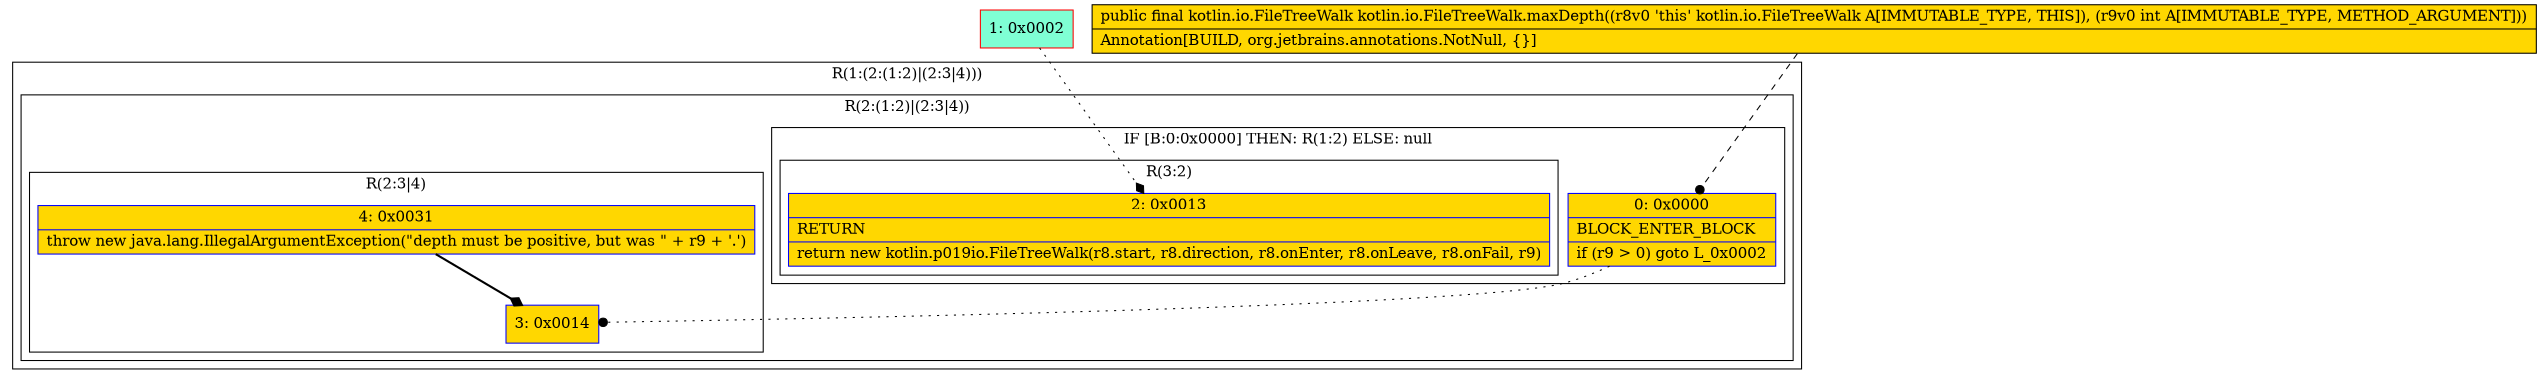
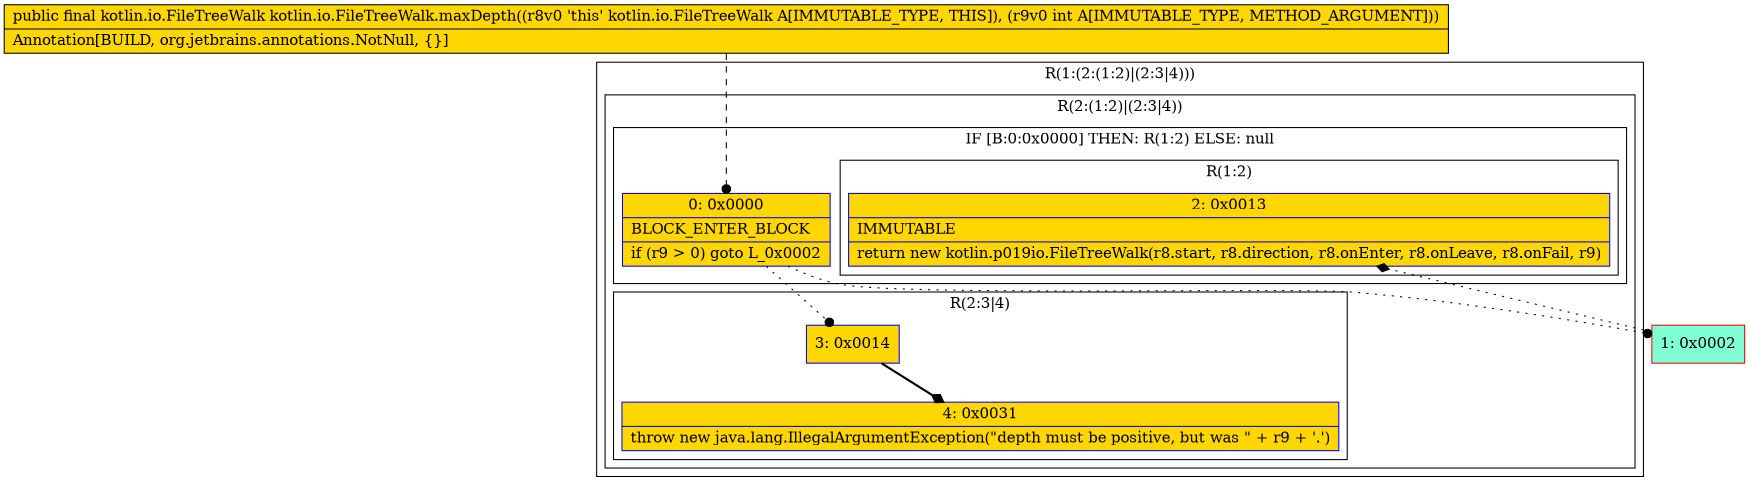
cluster "R(3:2)": label "R(3:2)" -> "R(1:2)"
node "2: 0x0013": text "RETURN" -> "IMMUTABLE"
edge "4: 0x0031" -> "3: 0x0014": reversed
edge "0: 0x0000" -> "1: 0x0002": added
